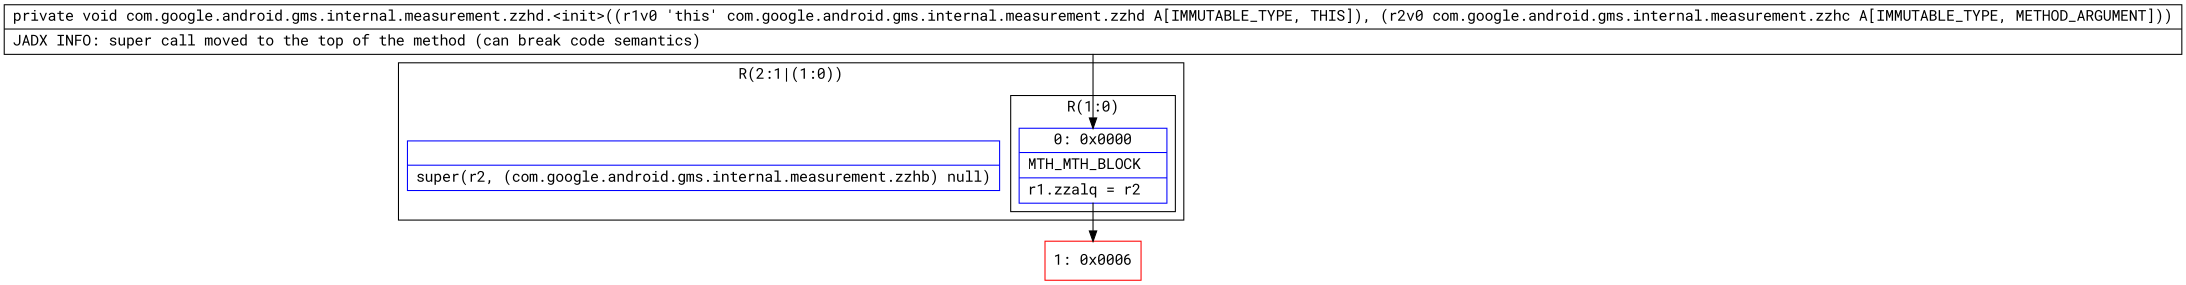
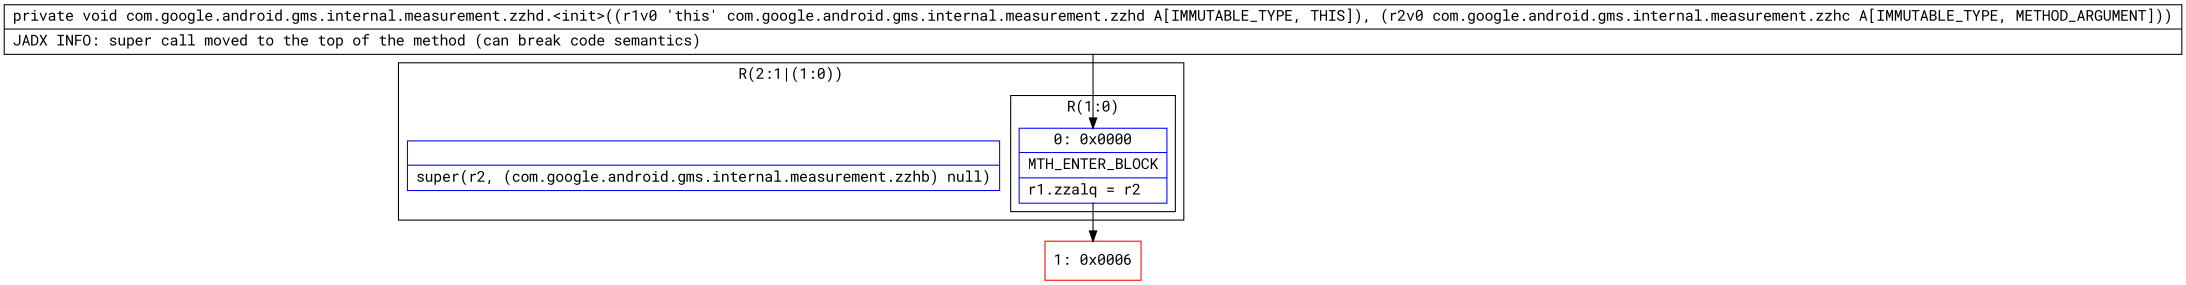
node "0: 0x0000": text "MTH_MTH_BLOCK" -> "MTH_ENTER_BLOCK"
